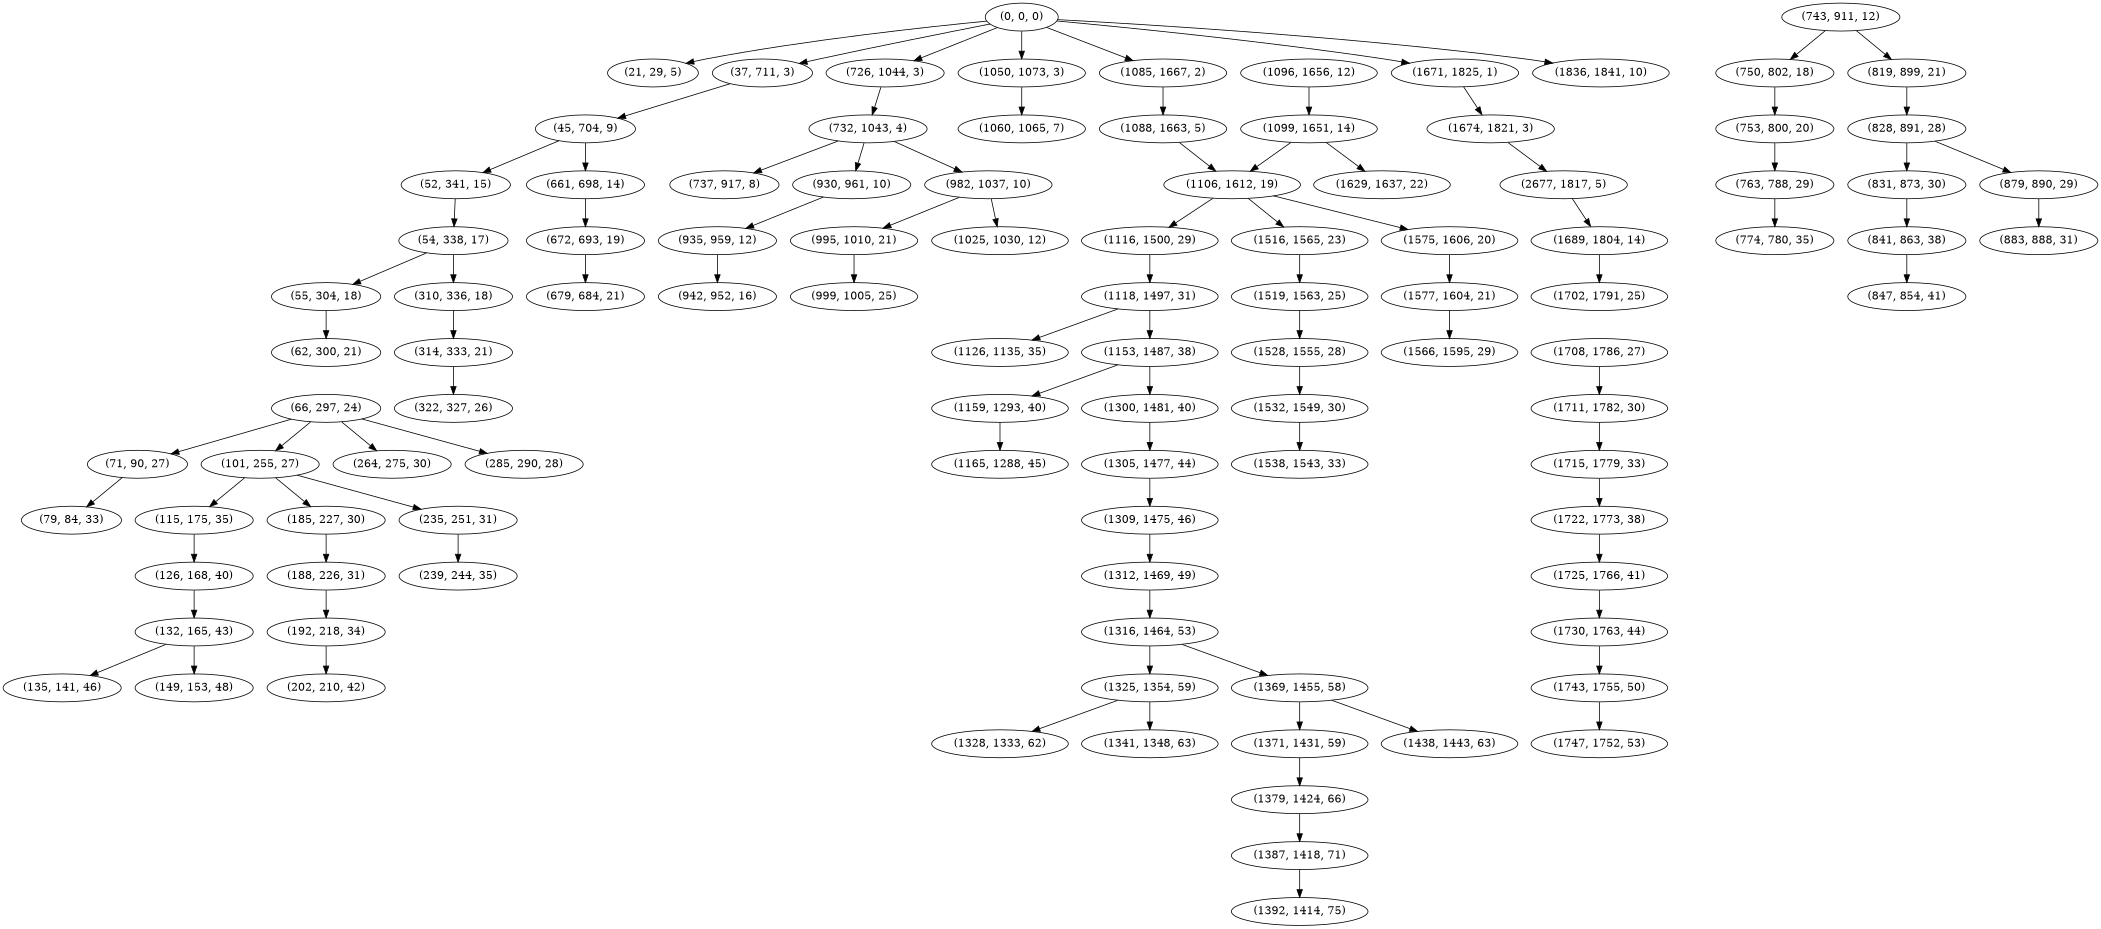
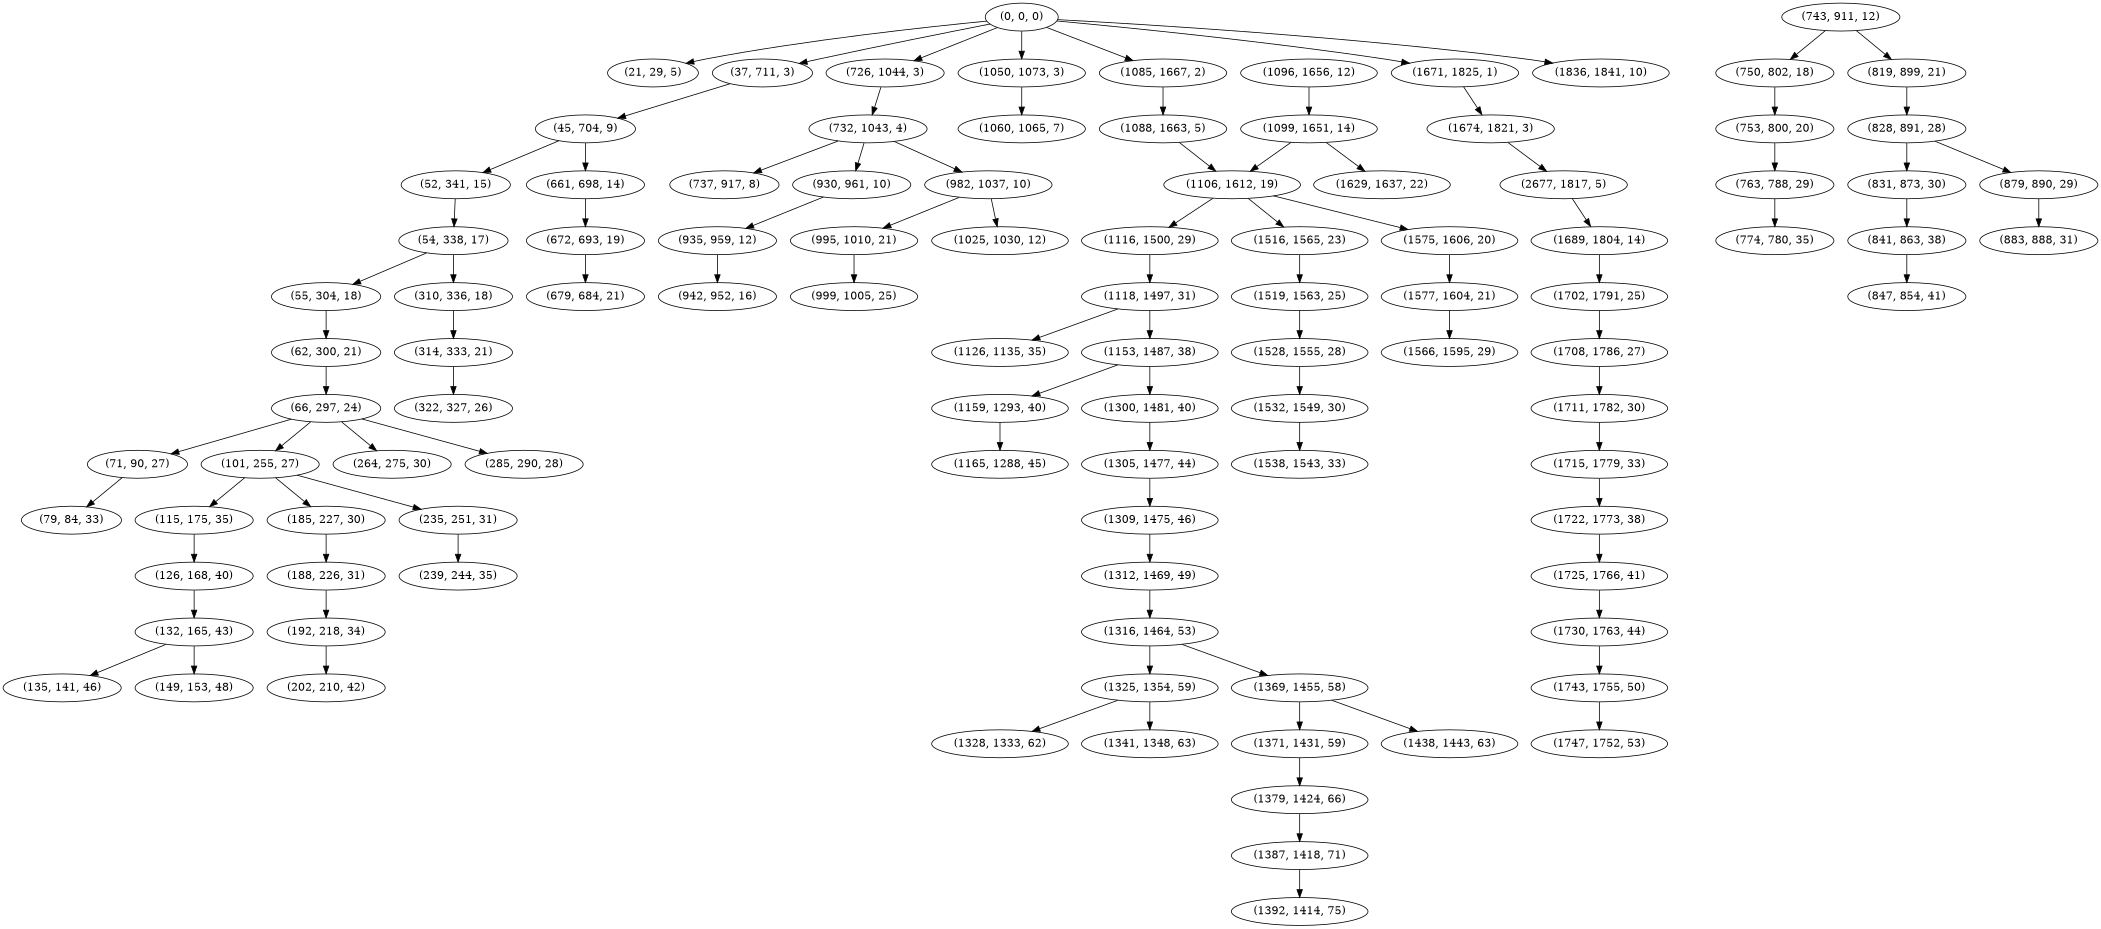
edge "(1702, 1791, 25)" -> "(1708, 1786, 27)": added
edge "(62, 300, 21)" -> "(66, 297, 24)": added
